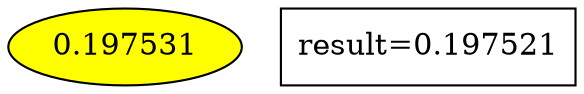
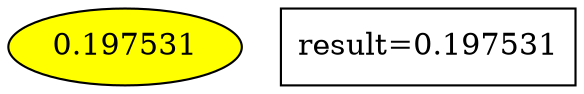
node "result=0.197521": label "result=0.197521" -> "result=0.197531"
